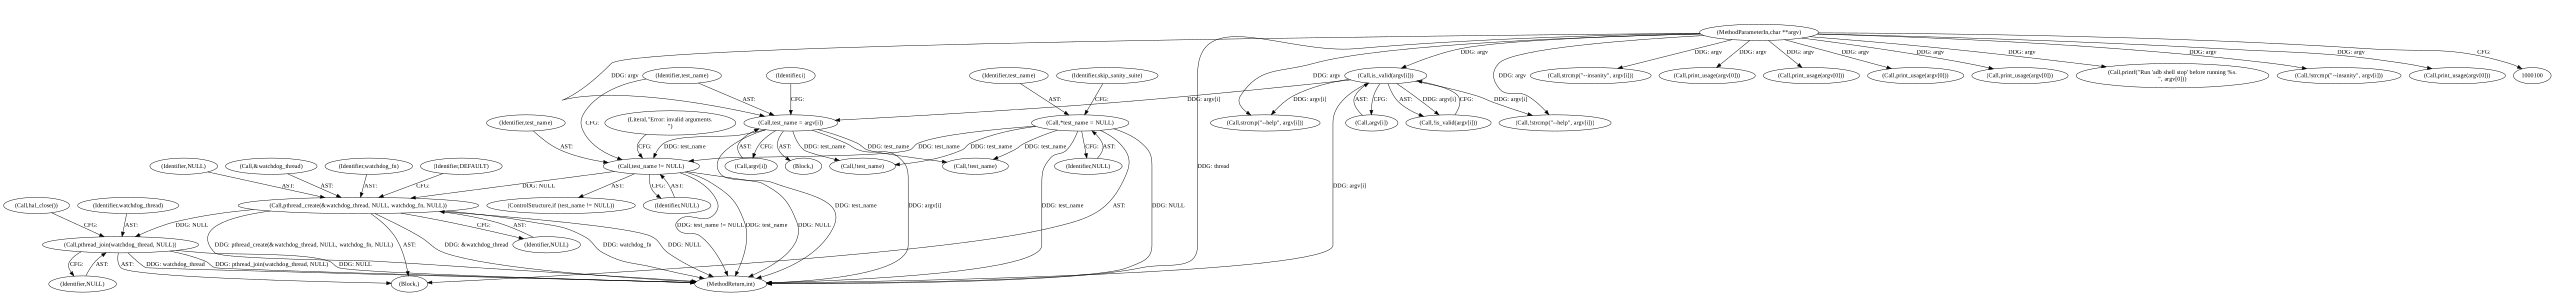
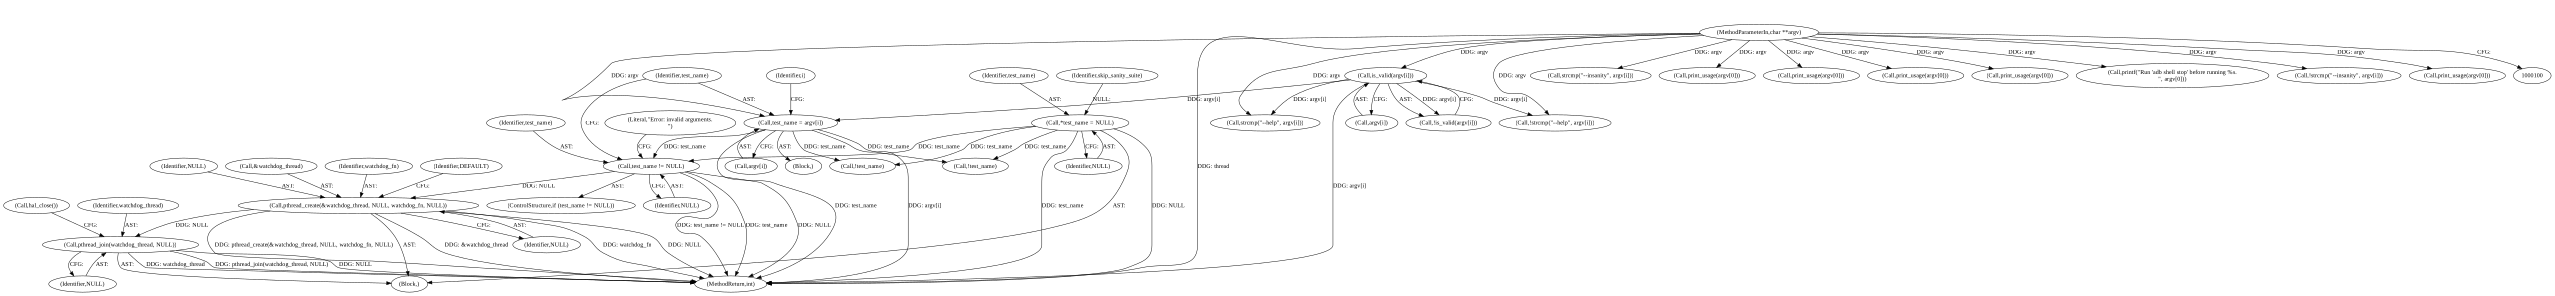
edge "(Identifier,skip_sanity_suite)" -> "(Call,*test_name = NULL)": label "CFG: " -> "NULL: "
